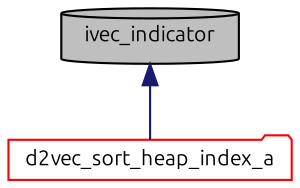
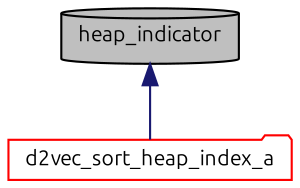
node "ivec_indicator": label "ivec_indicator" -> "heap_indicator"
